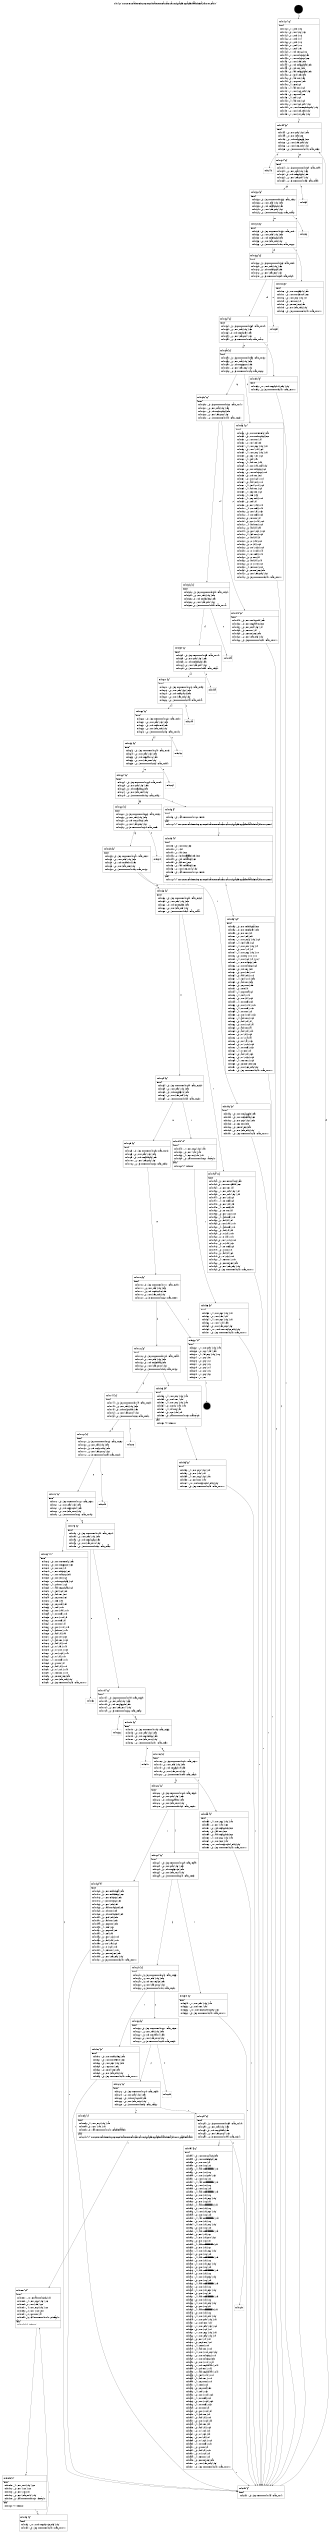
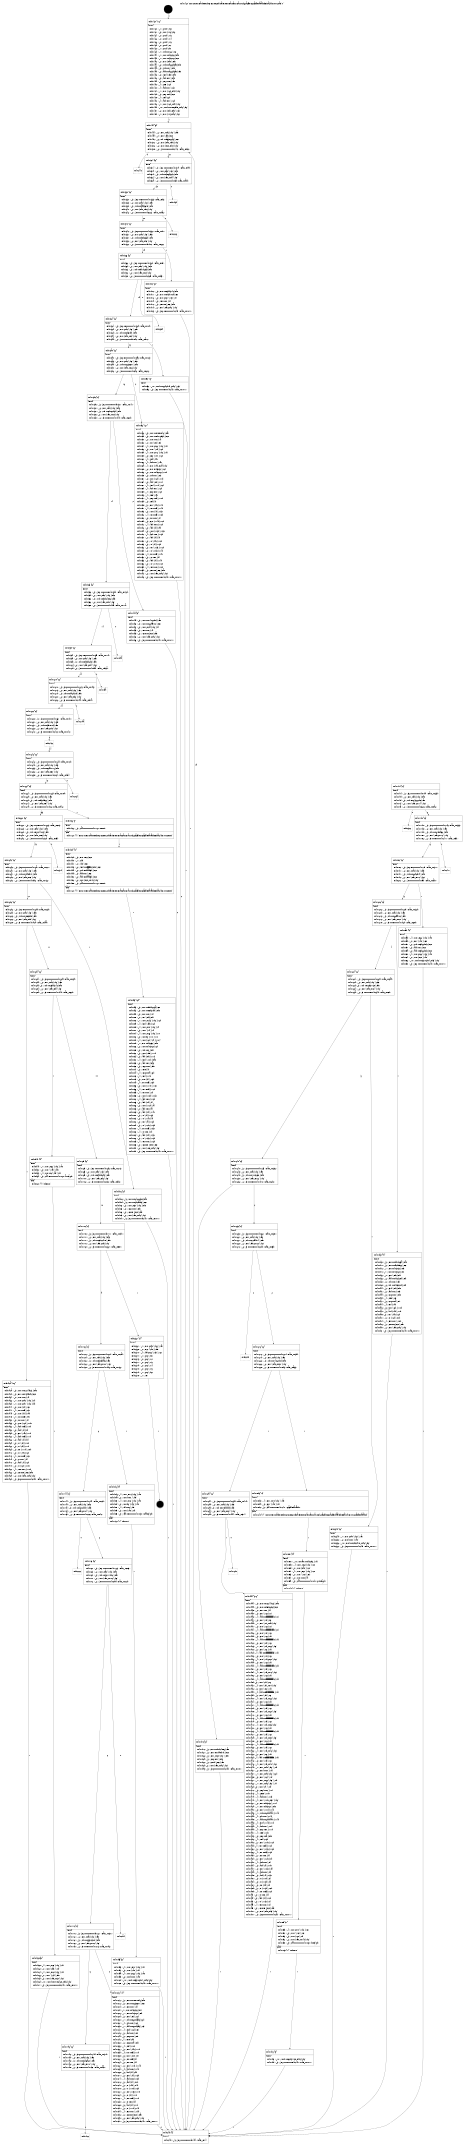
edge "0x40162c [28]" -> "0x401648 [28]": now "0x4024cc" -> "0x401648 [28]"
edge "0x401798 [28]" -> "0x4017b4 [28]": removed, label "6"
edge "0x401f13 [15]" -> "0x401ee1 [29]": now "0x401f13 [15]" -> "0x4024f1 [5]"
